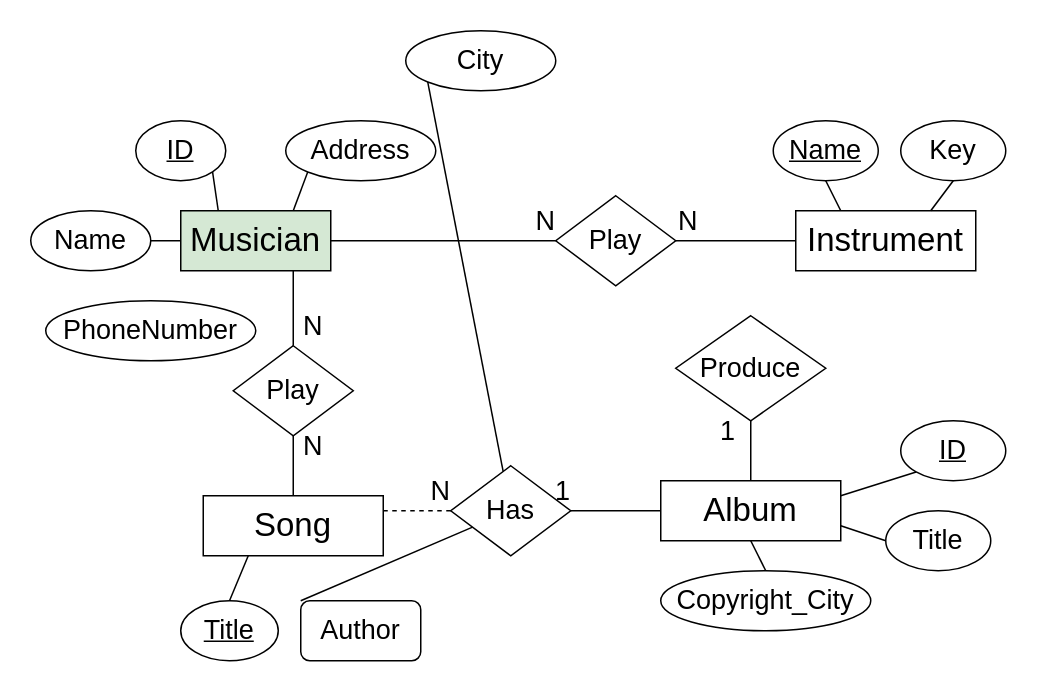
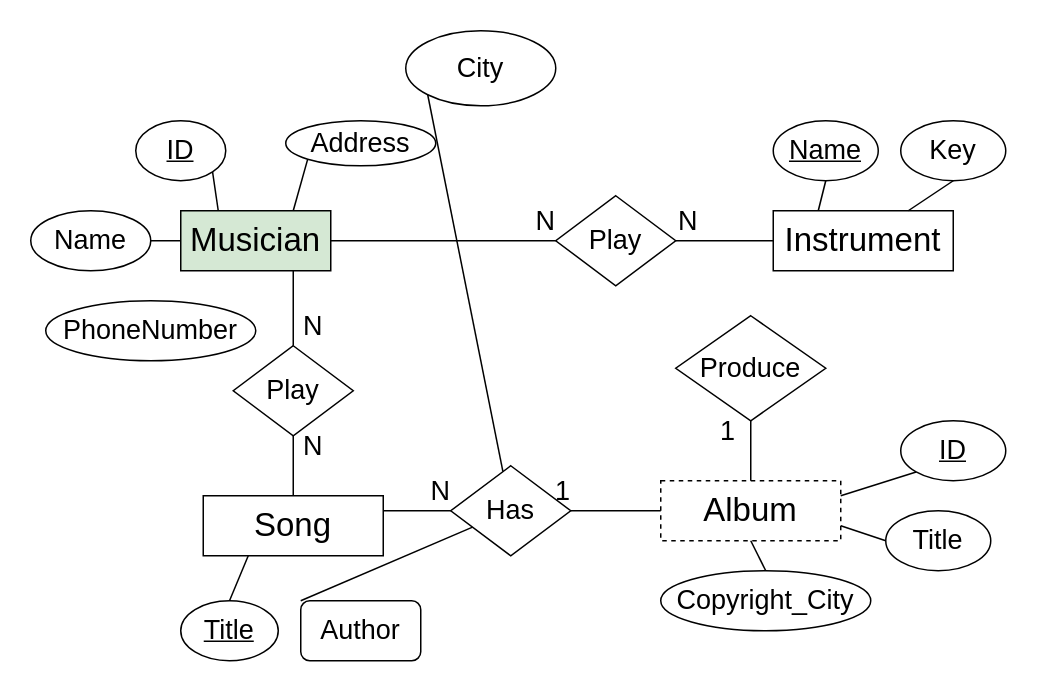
node "City": size 150x60 -> 150x75
node "Address": size 150x60 -> 150x45
node "Instrument": moved (886, 241) -> (863, 241)
edge "Has" -- "Song": style dashed -> solid
node "Album": style solid -> dashed
